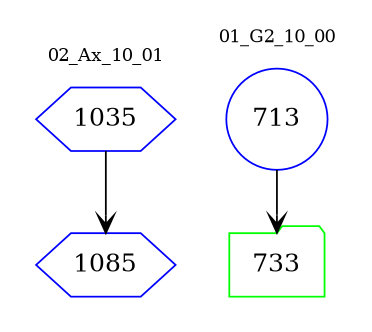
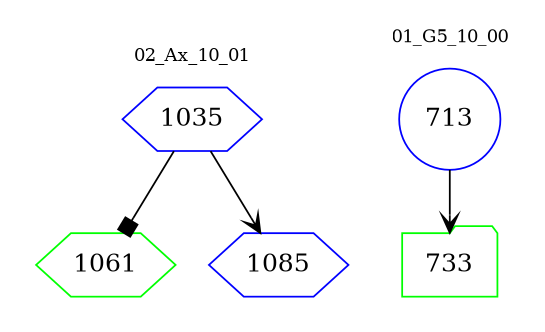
cluster "01_G2_10_00": label "01_G2_10_00" -> "01_G5_10_00"
node "1061": added
